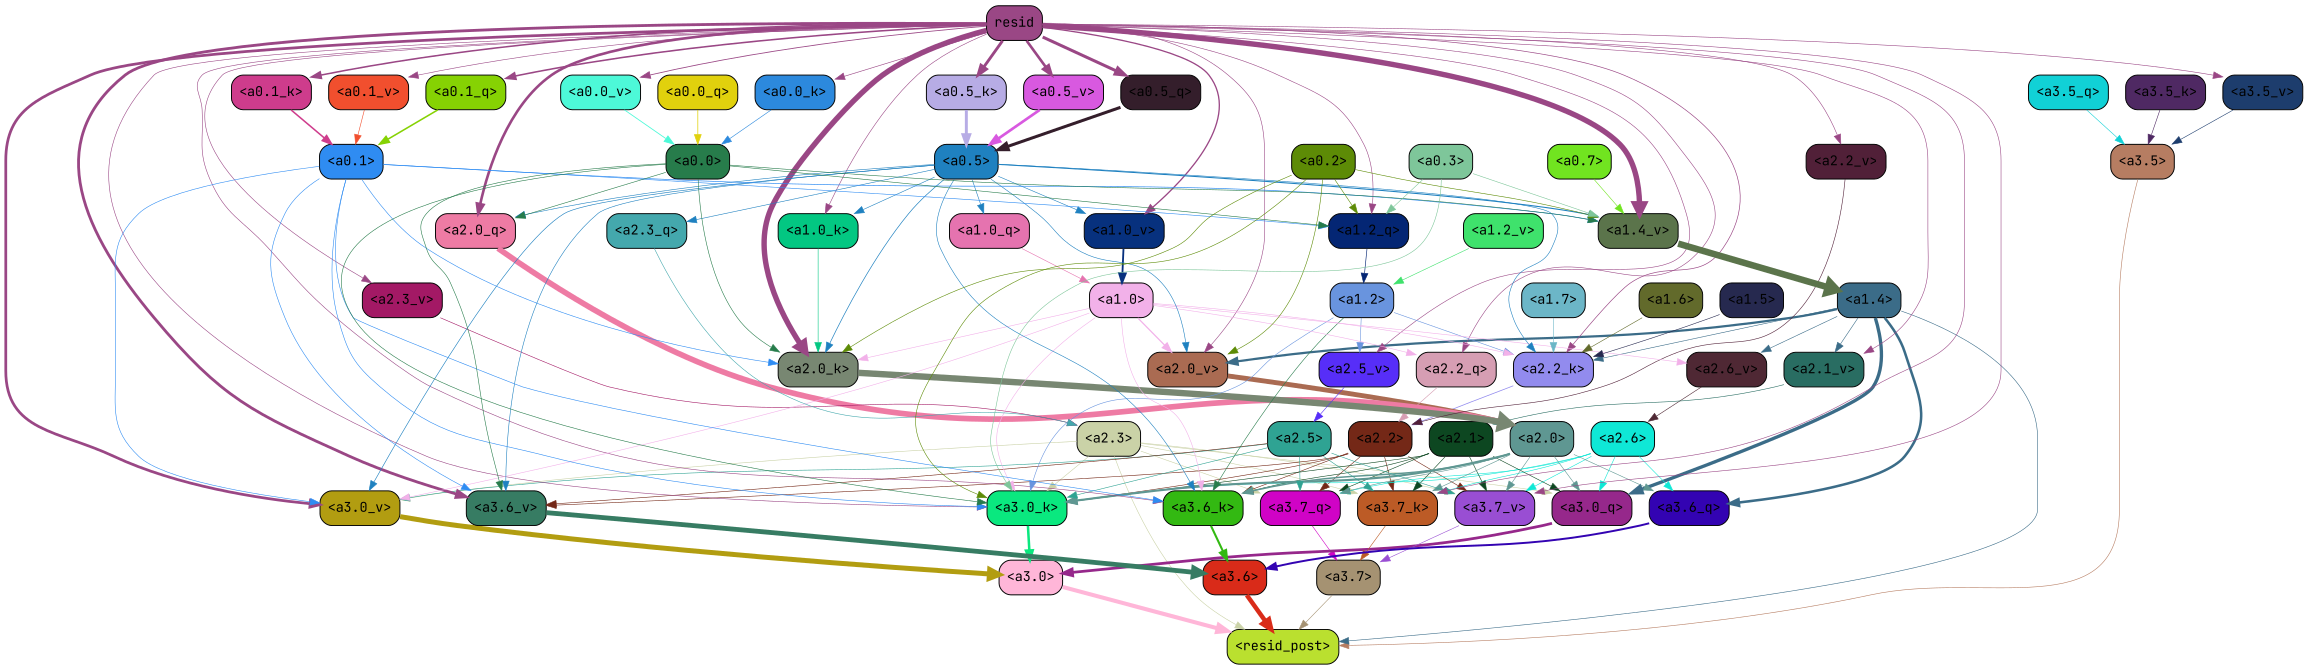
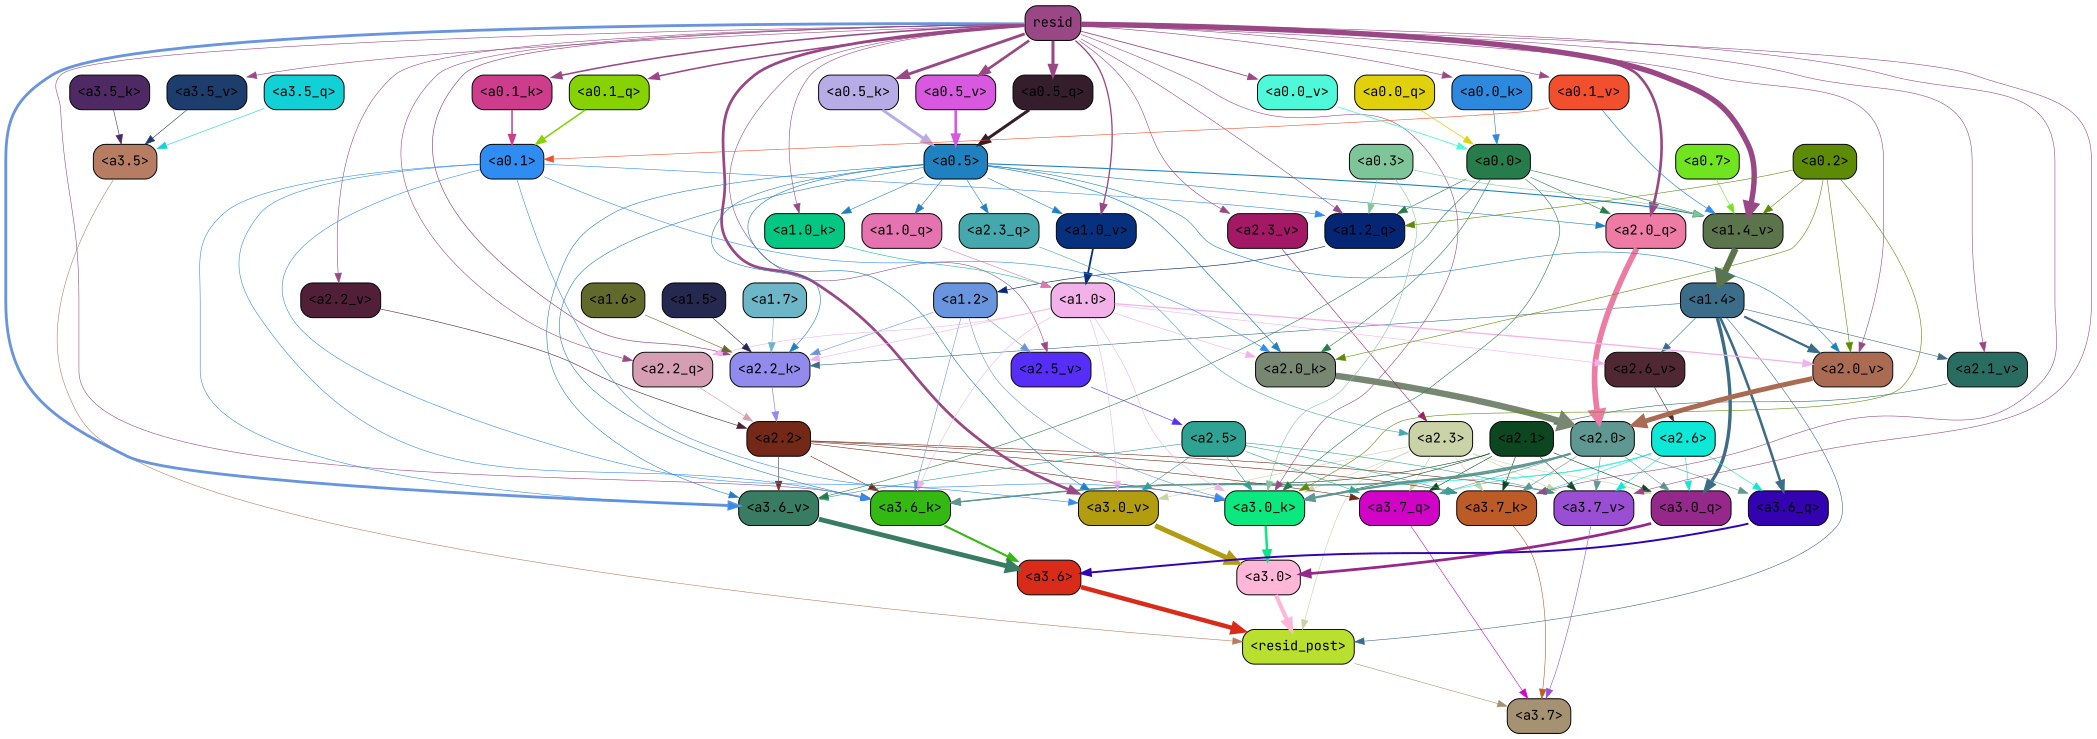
edge "resid" -> "<a3.6_v>": color #9a4785 -> #6994de
edge "resid" -> "<a2.0_k>": removed
edge "<a0.1>" -> "<a1.4_v>": now "<a0.1_v>" -> "<a1.4_v>"
node "<a1.2_v>": removed
edge "<a1.0_k>" -> "<a2.0_k>": now "<a1.0_k>" -> "<a1.0>"
edge "<a1.2>" -> "<a3.6_k>": color #277c4b -> #6994de
edge "<a2.5>" -> "<a3.6_v>": color #742817 -> #2fa393
edge "<a3.7>" -> "<resid_post>": reversed
